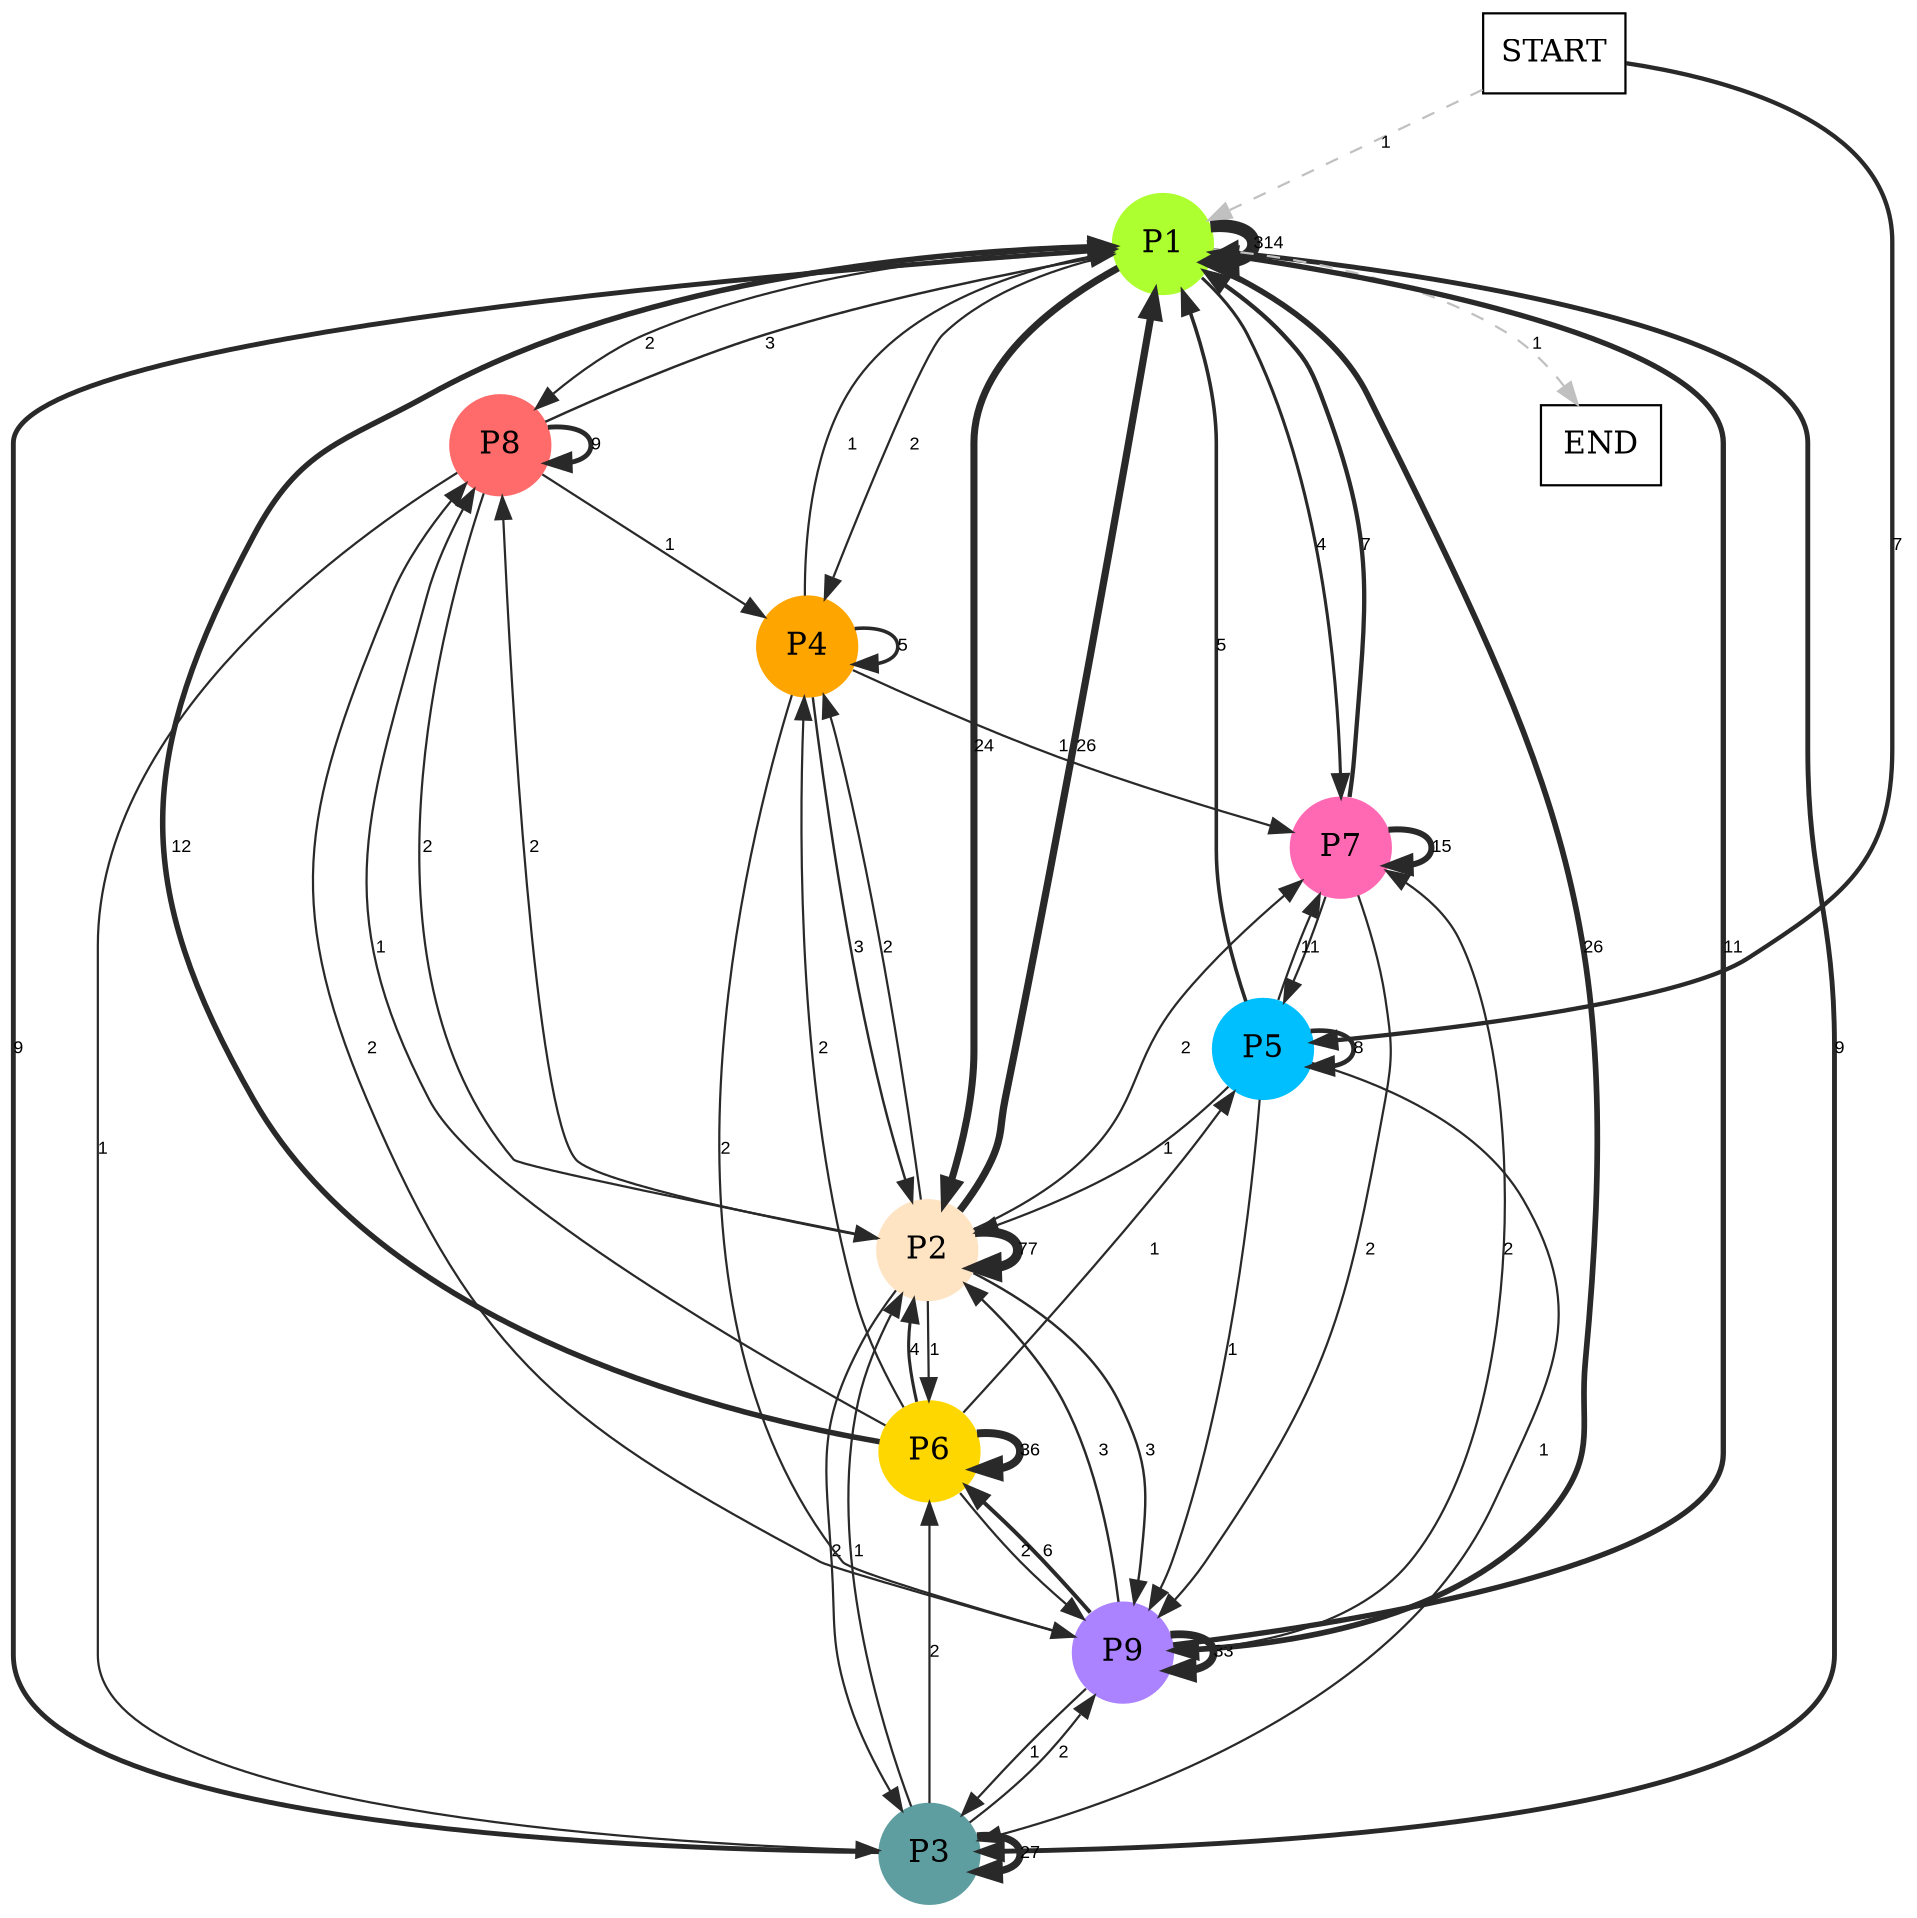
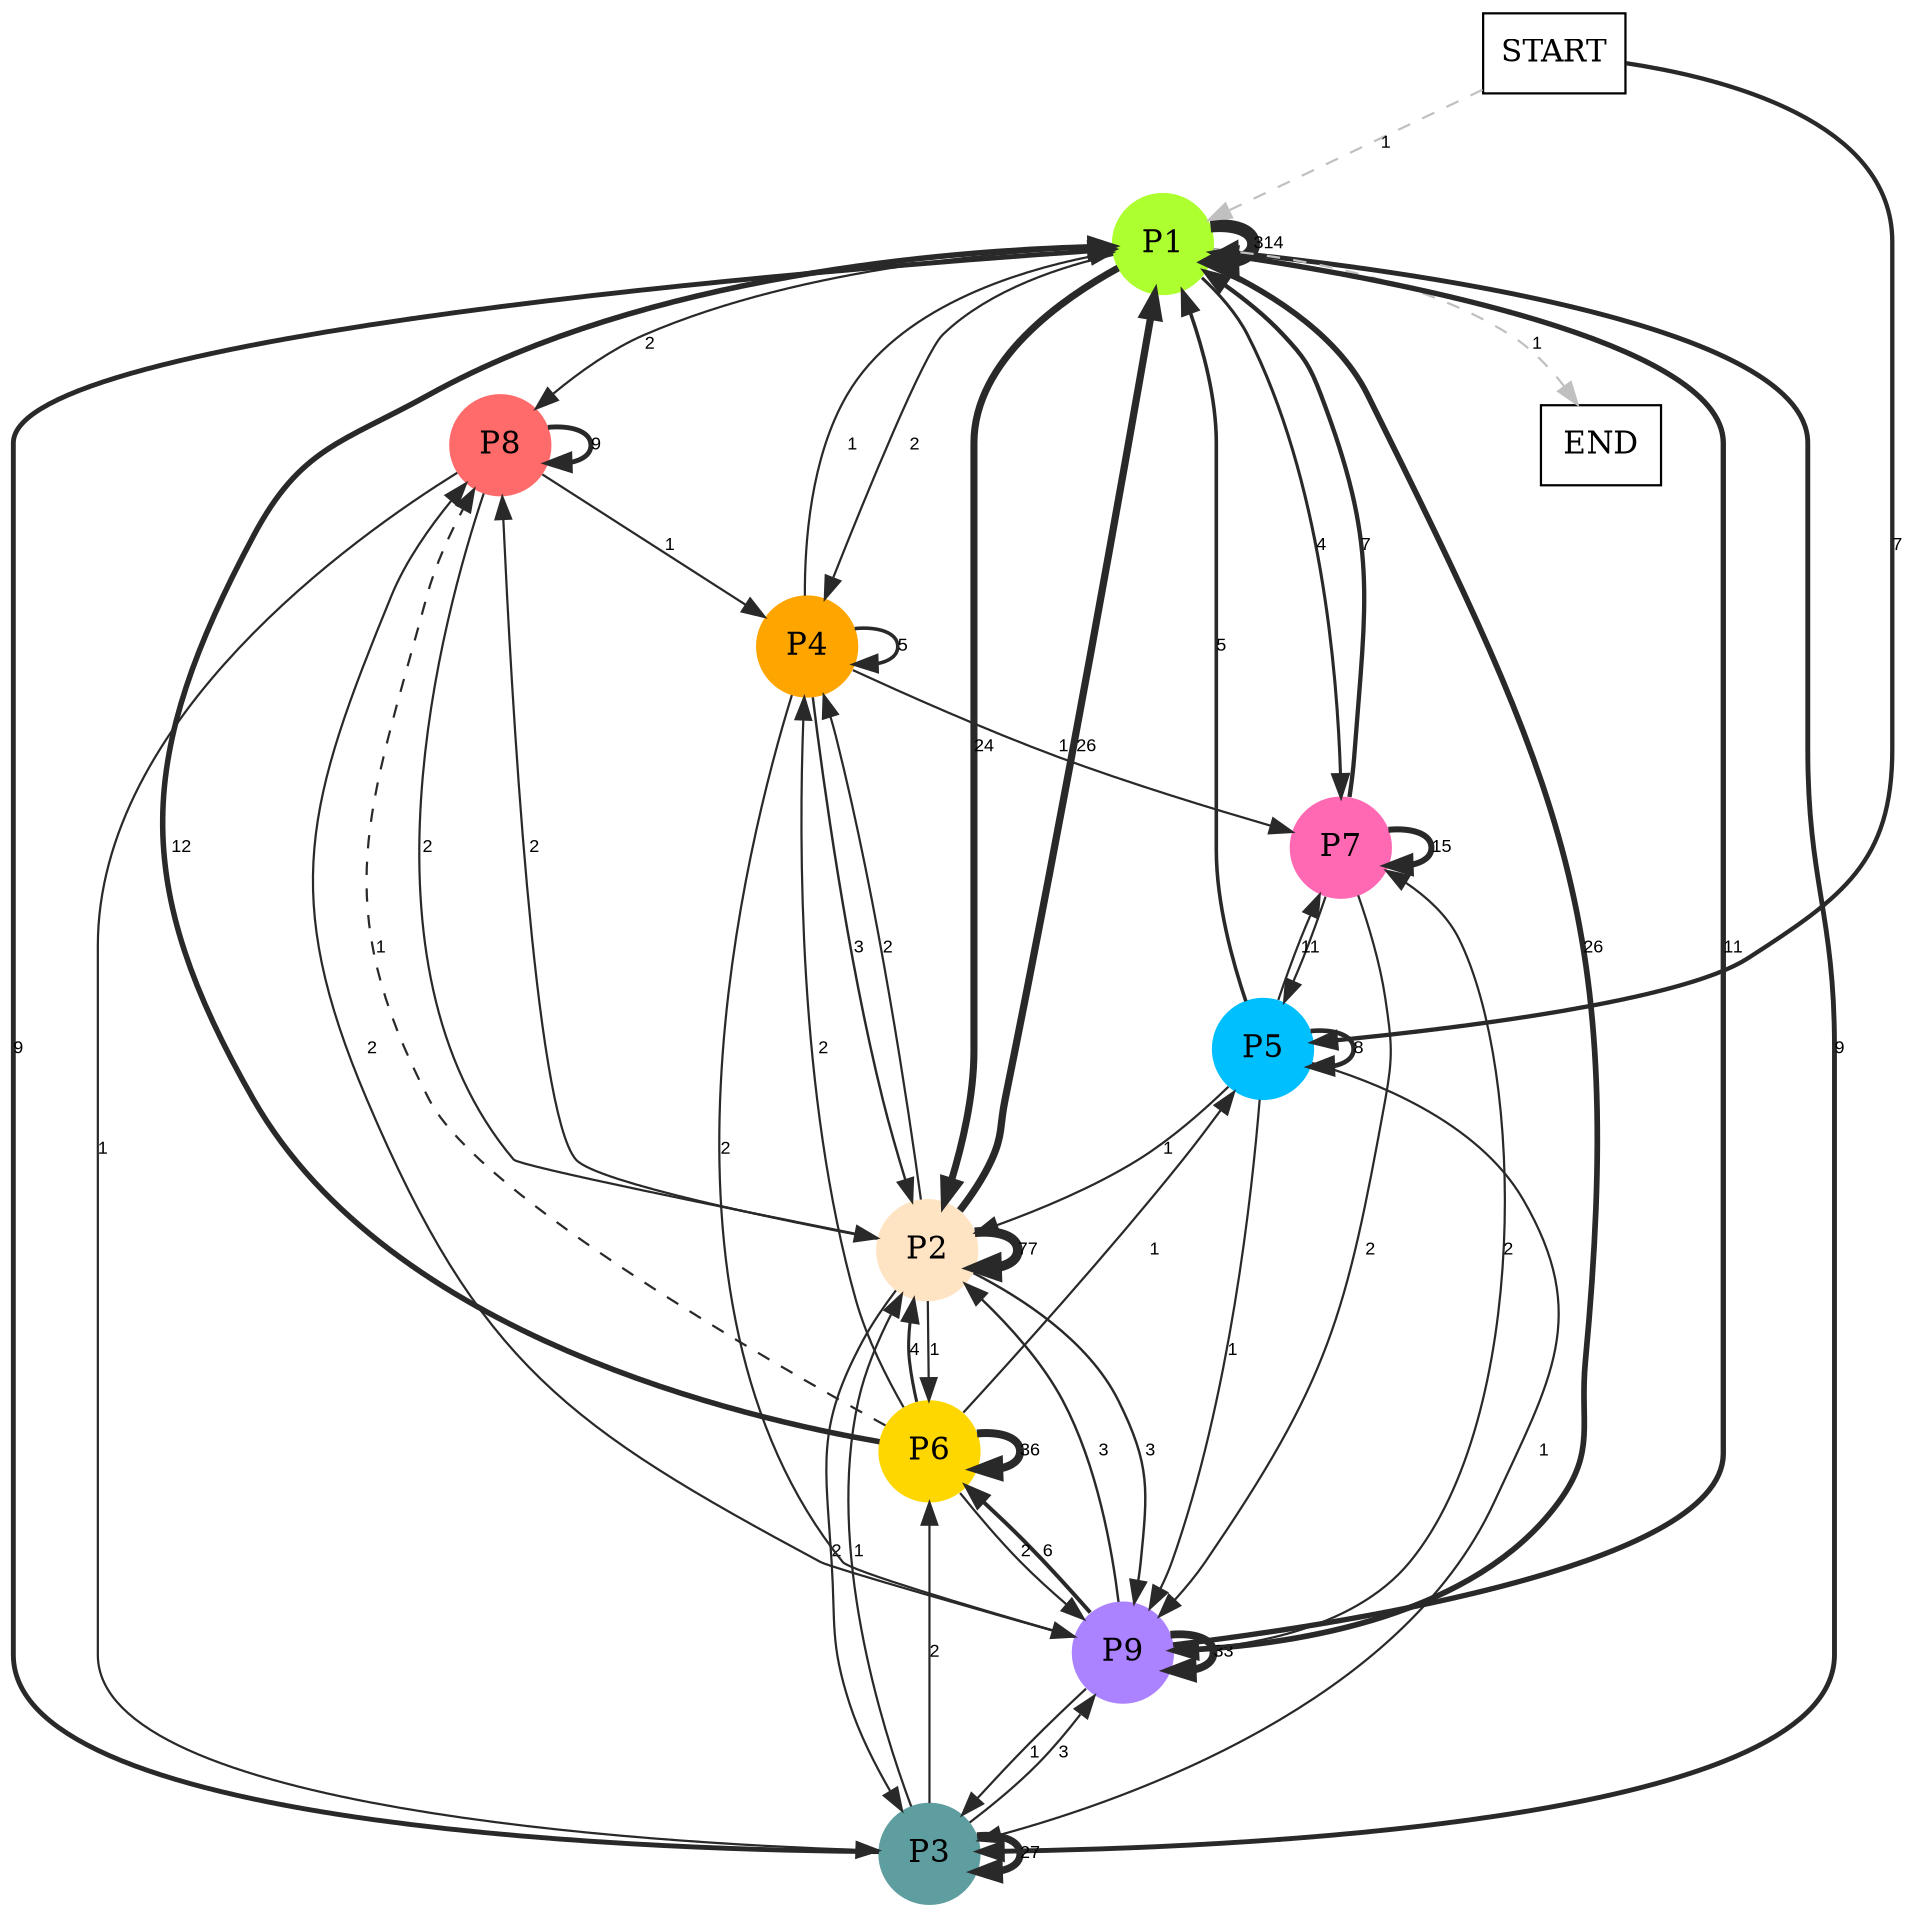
edge "P8" -> "P1": removed, label "3"
edge "P2" -> "P7": removed, label "2"
edge "P6" -> "P8": style solid -> dashed
edge "P3" -> "P9": label "2" -> "3"
